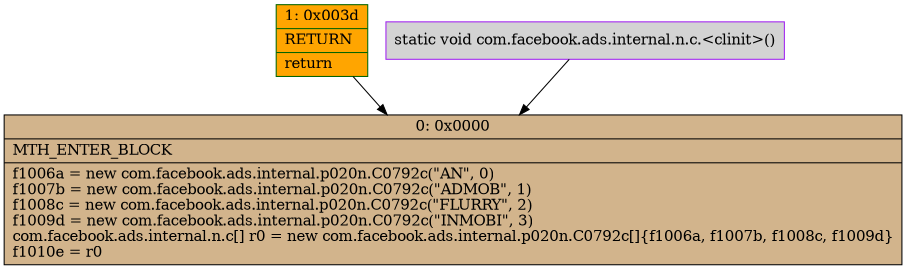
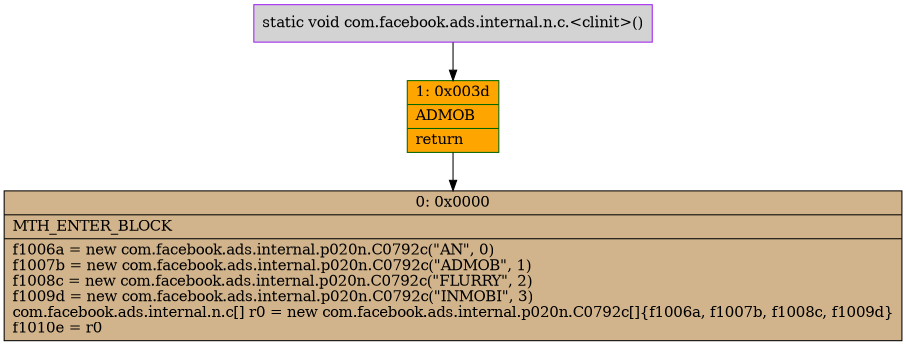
node "1: 0x003d": text "RETURN" -> "ADMOB"
edge "static void com.facebook.ads.internal.n.c.<clinit>()" -> "0: 0x0000": now "static void com.facebook.ads.internal.n.c.<clinit>()" -> "1: 0x003d"
